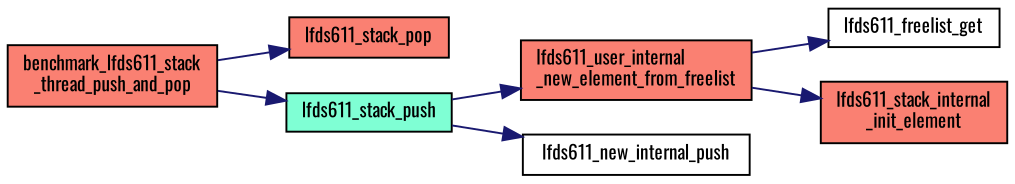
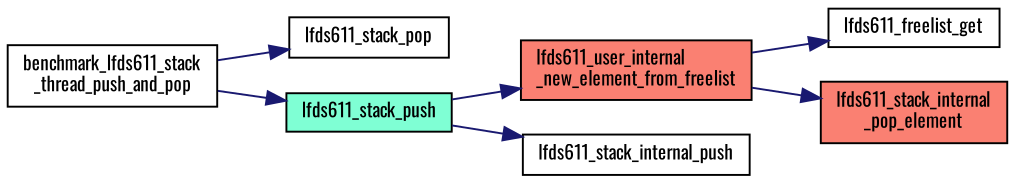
node "lfds611_stack_pop": fillcolor salmon -> white
node "benchmark_lfds611_stack _thread_push_and_pop": fillcolor salmon -> white
node "lfds611_stack_internal _init_element": label "lfds611_stack_internal _init_element" -> "lfds611_stack_internal _pop_element"
node "lfds611_new_internal_push": label "lfds611_new_internal_push" -> "lfds611_stack_internal_push"
